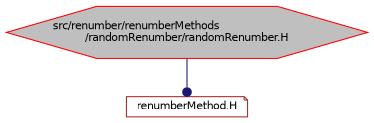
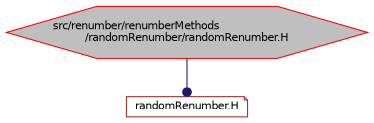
node "renumberMethod.H": label "renumberMethod.H" -> "randomRenumber.H"
